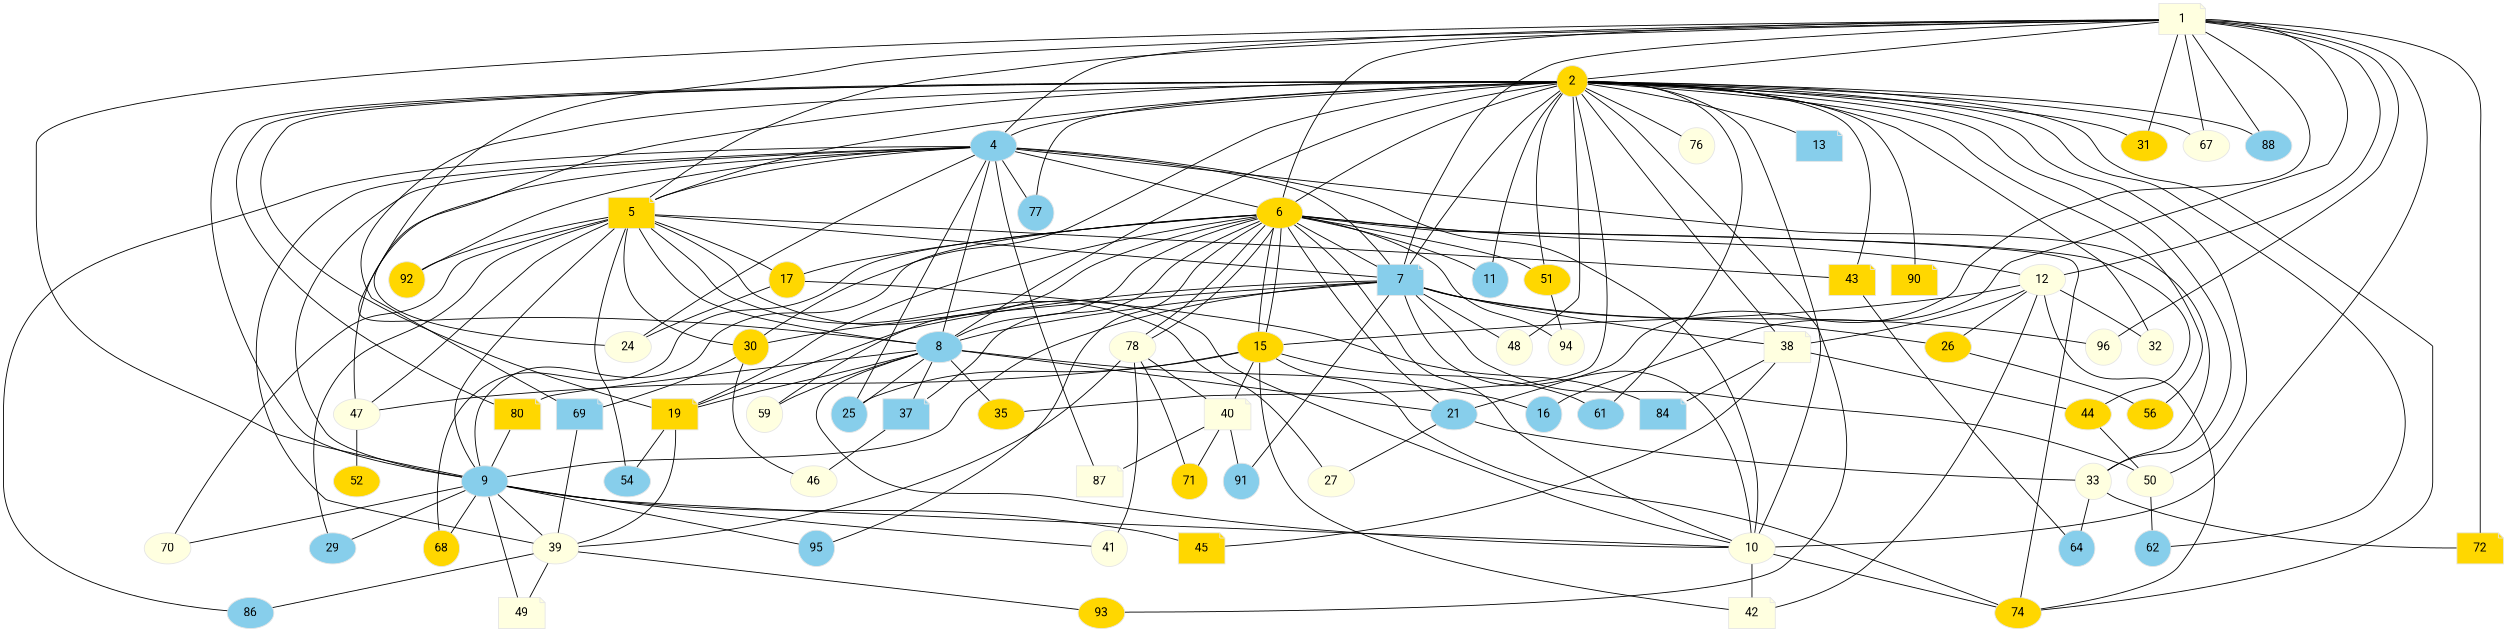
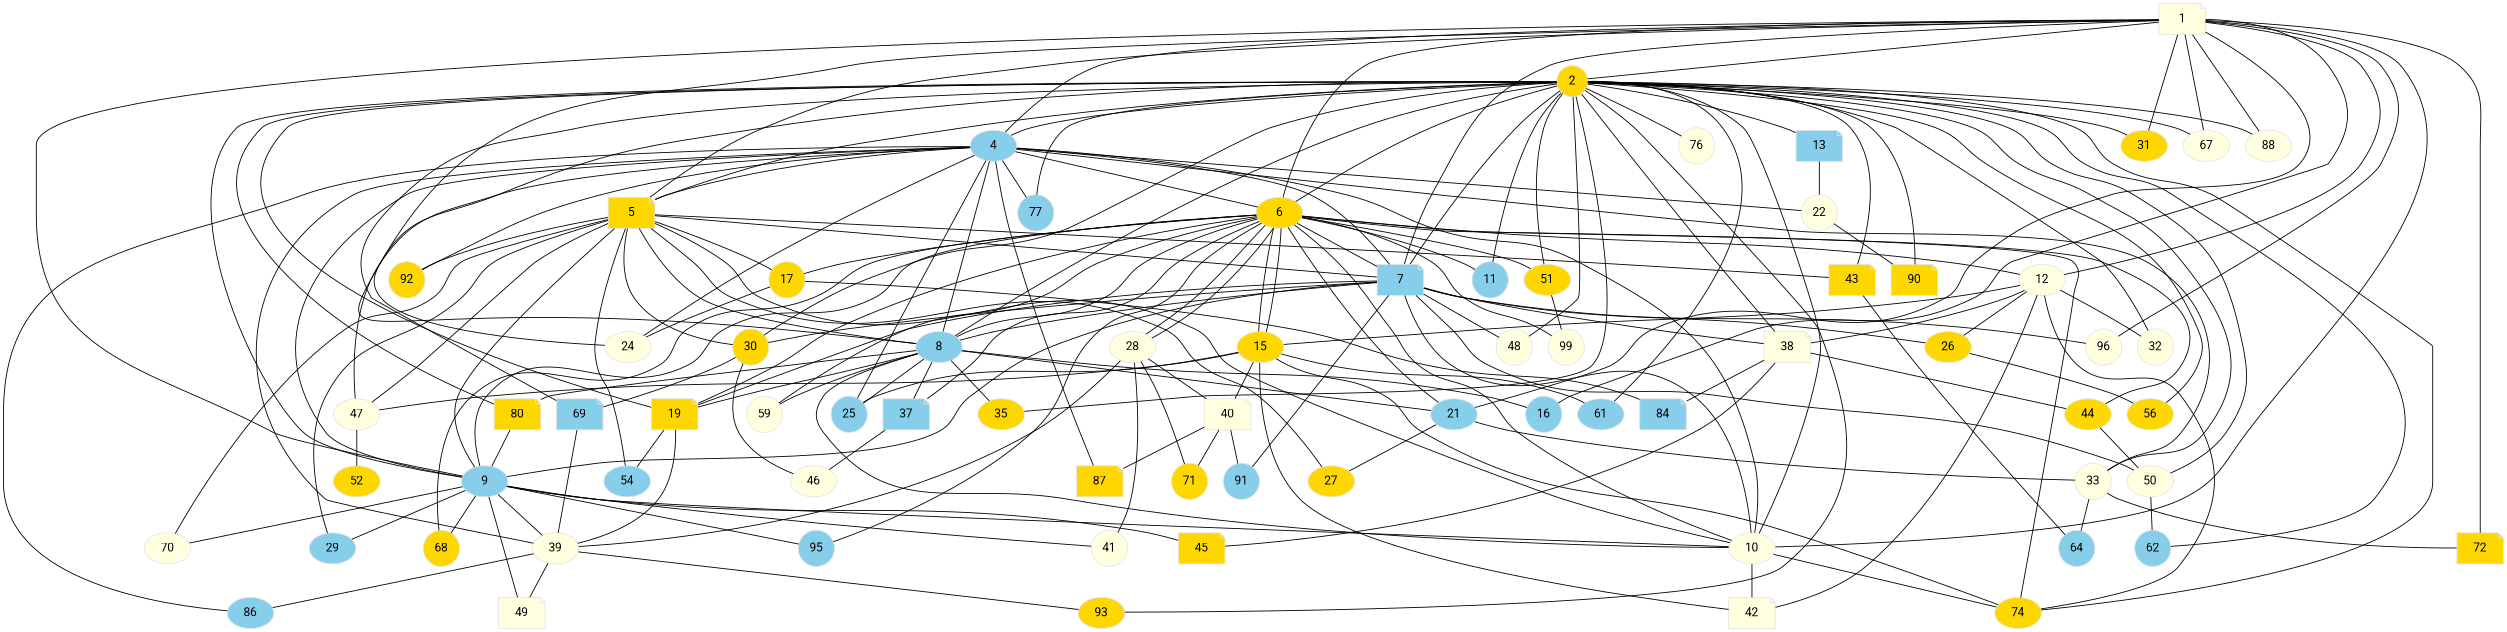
node "88": fillcolor skyblue -> lightyellow
node "22": added
node "78": label "78" -> "28"
node "94": label "94" -> "99"
node "87": fillcolor lightyellow -> gold
node "27": fillcolor lightyellow -> gold
